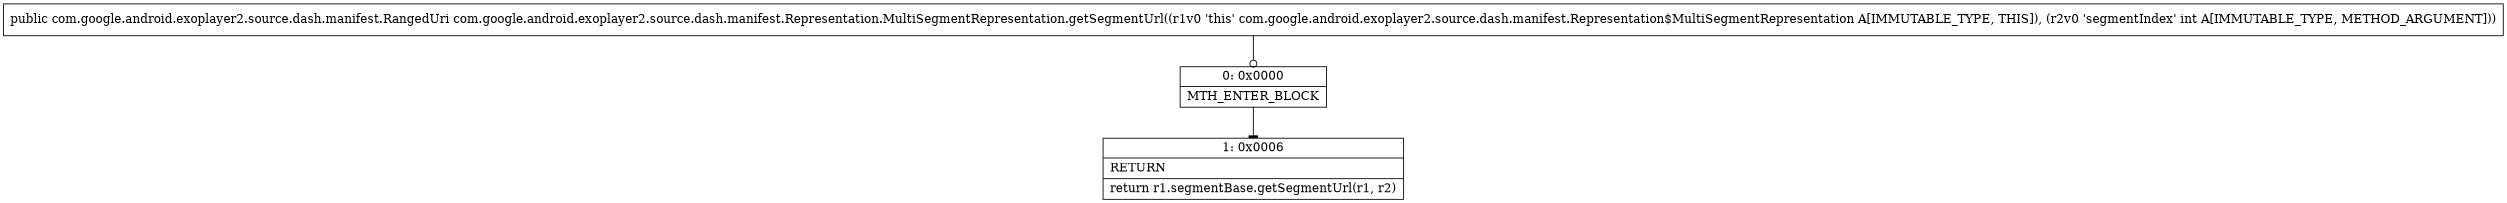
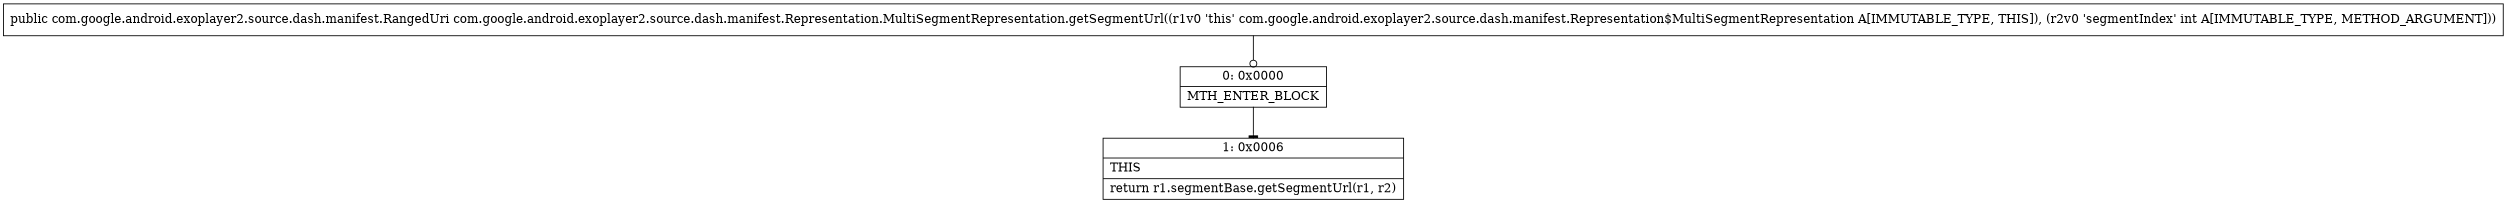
node "1: 0x0006": text "RETURN" -> "THIS"
